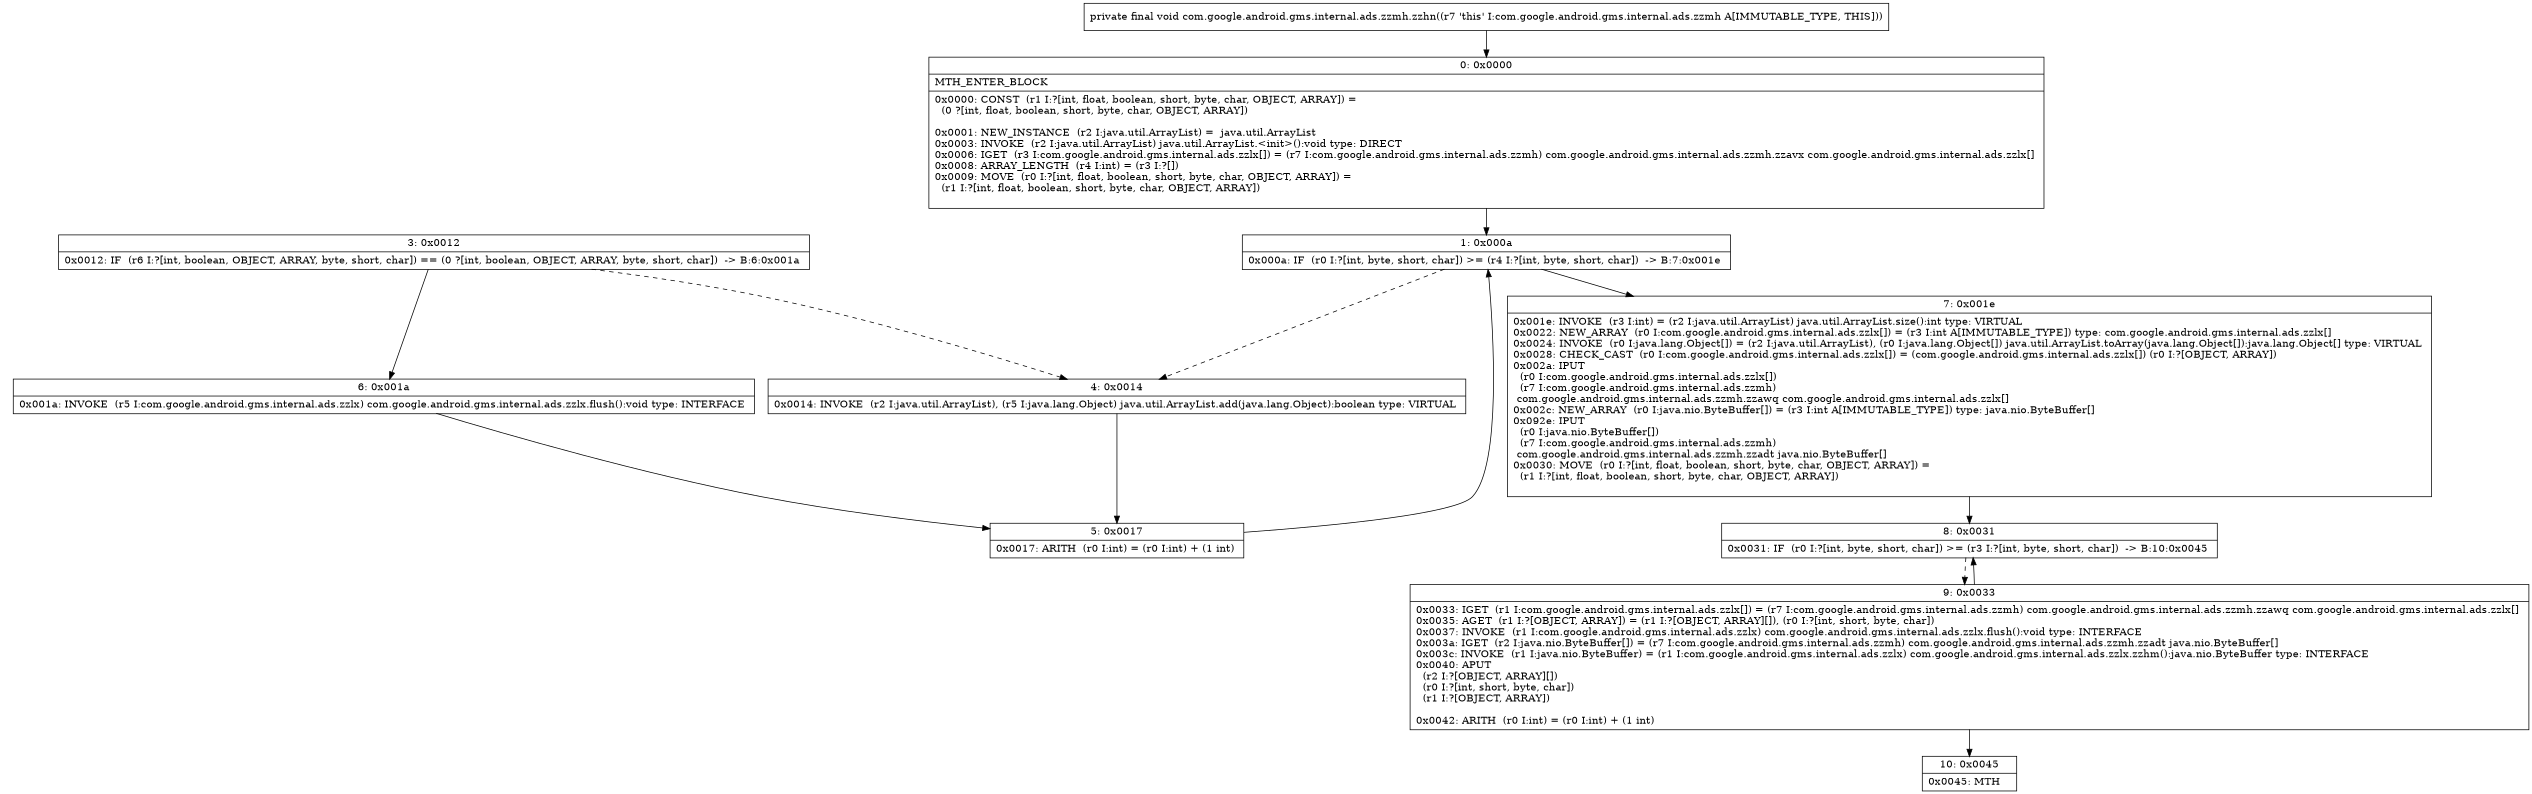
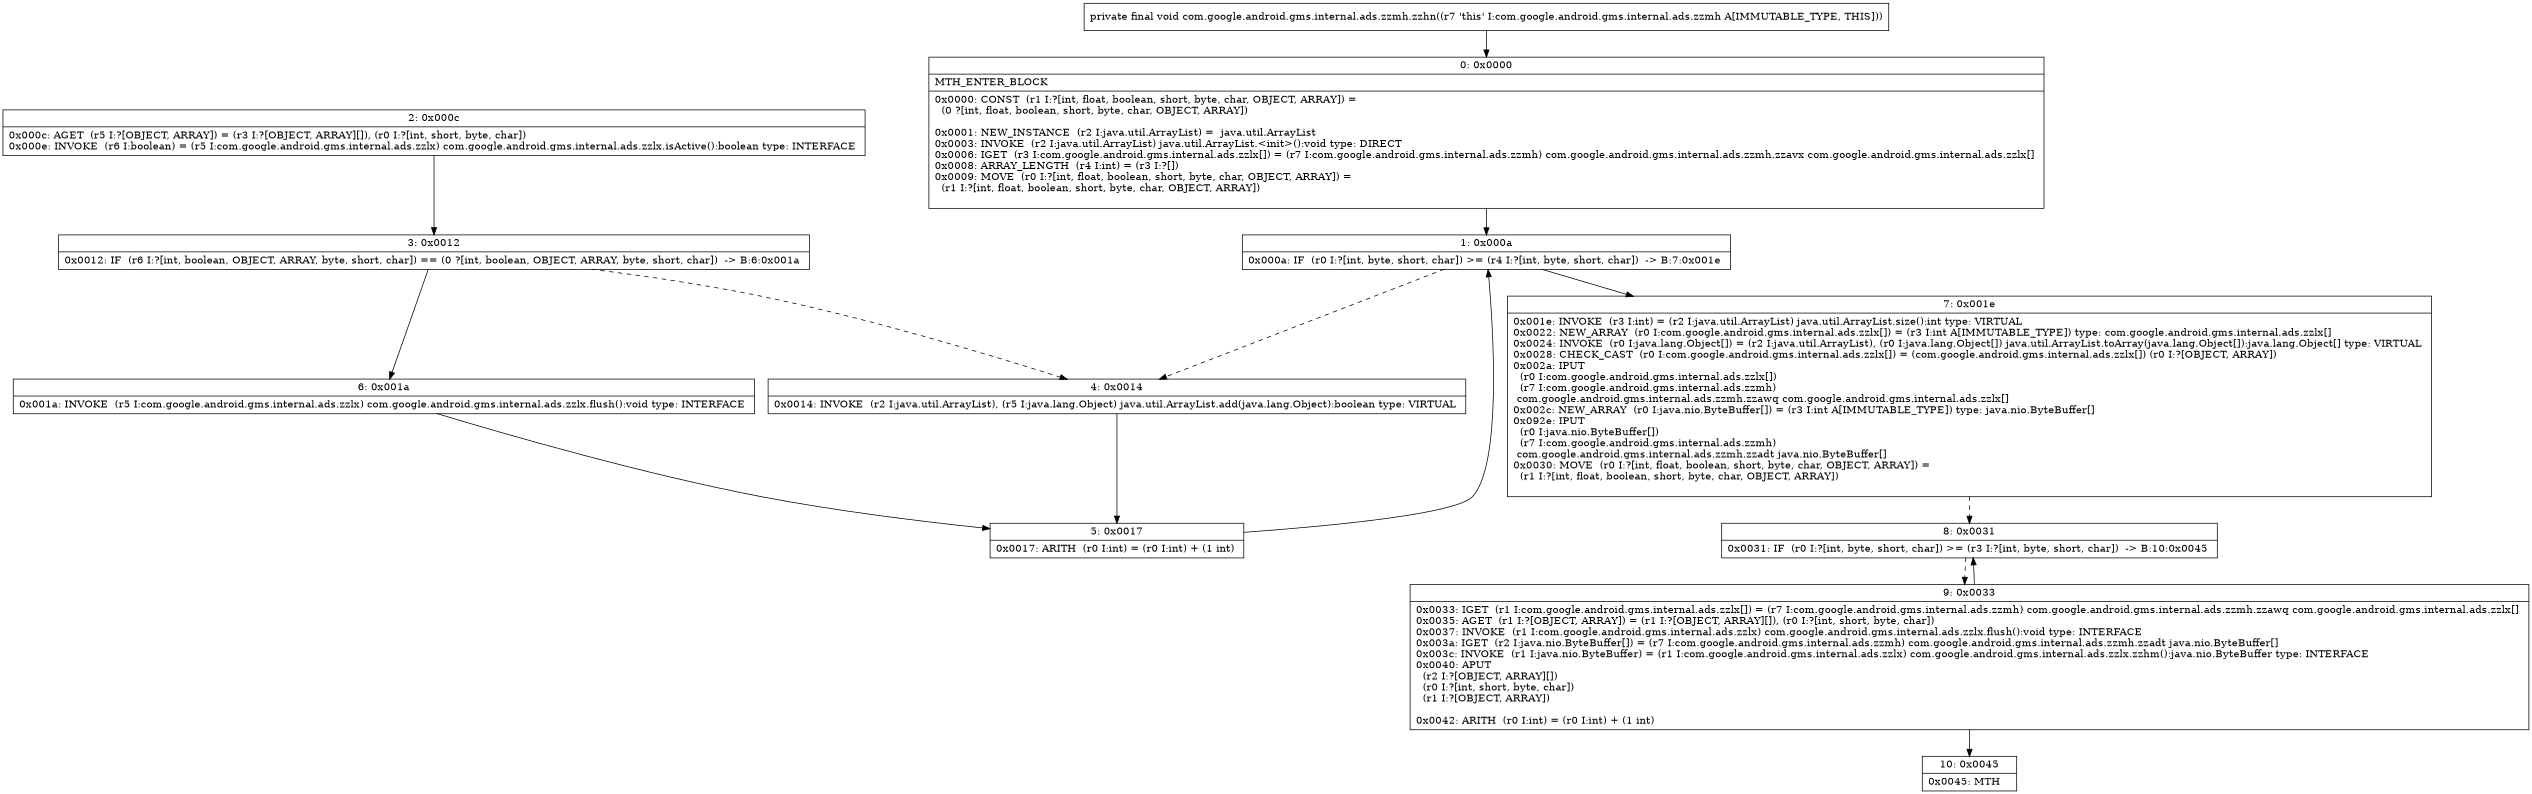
node "2: 0x000c": added
edge "7: 0x001e" -> "8: 0x0031": style solid -> dashed
